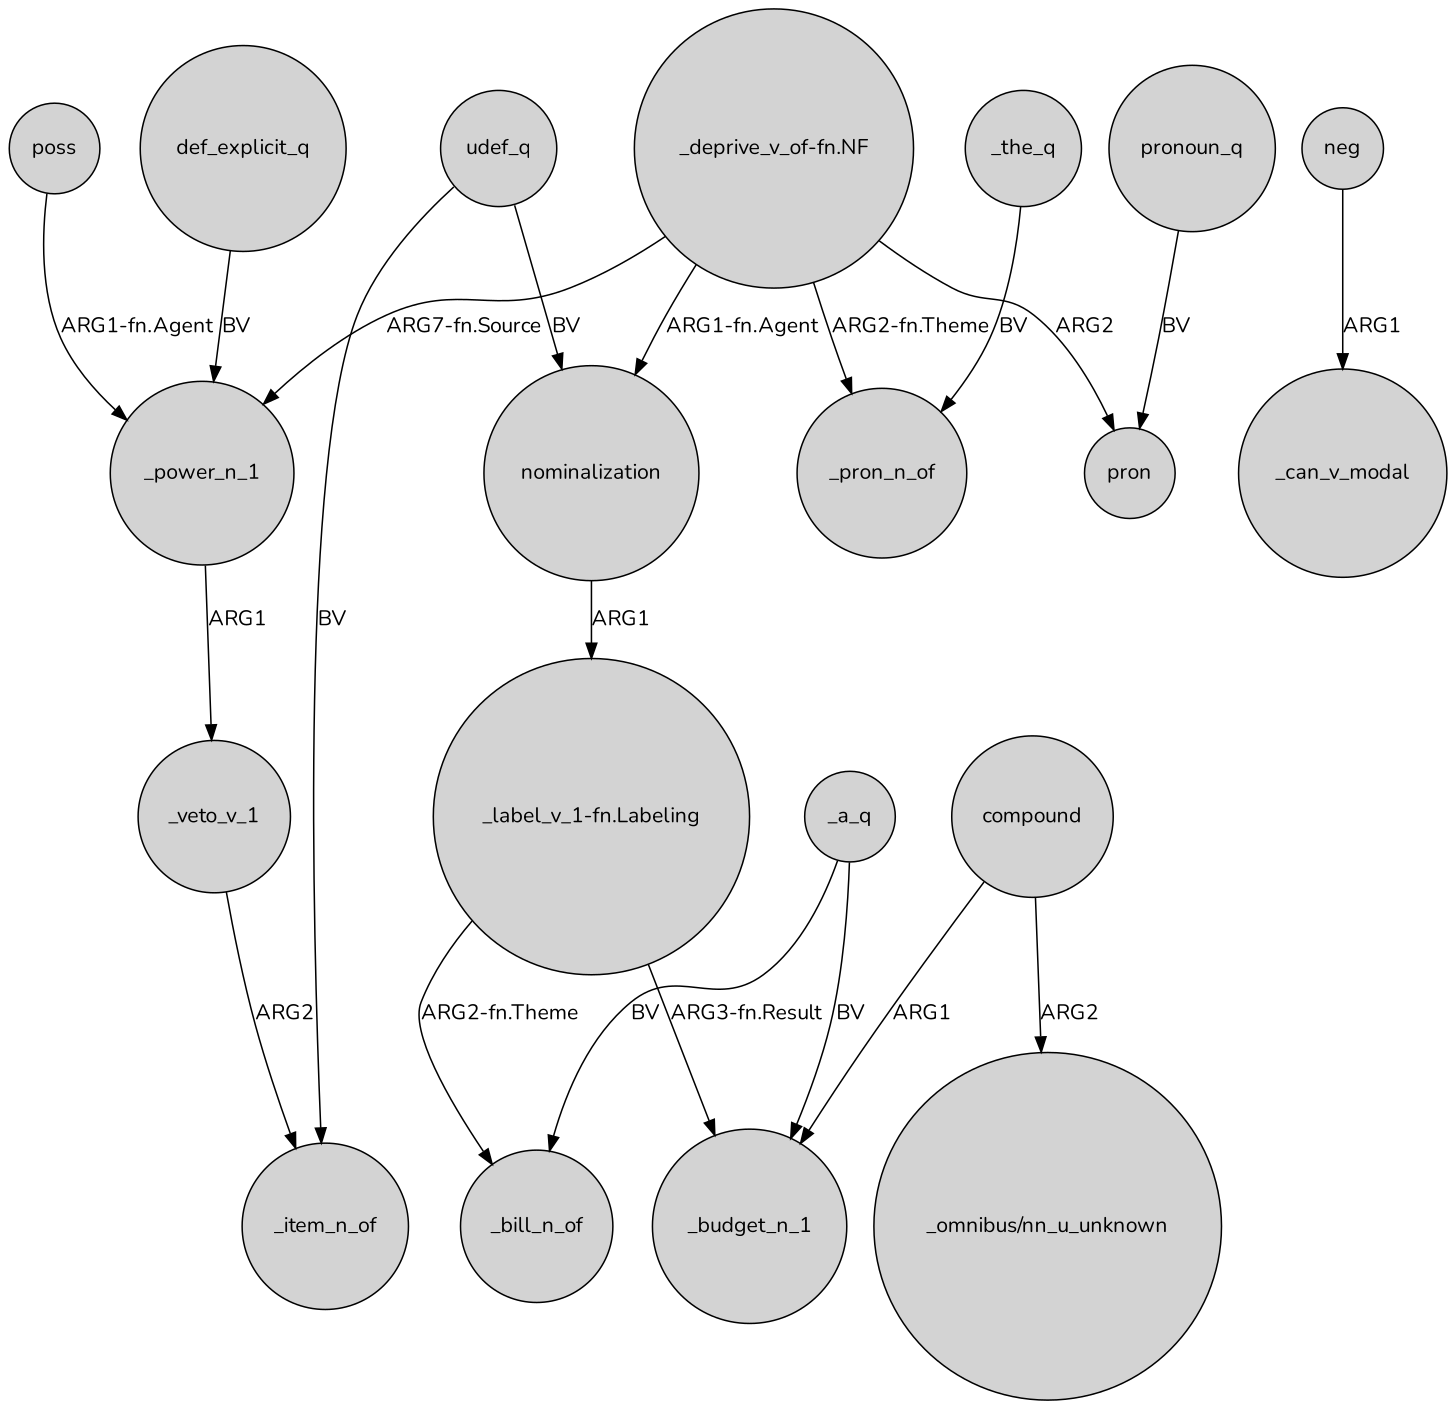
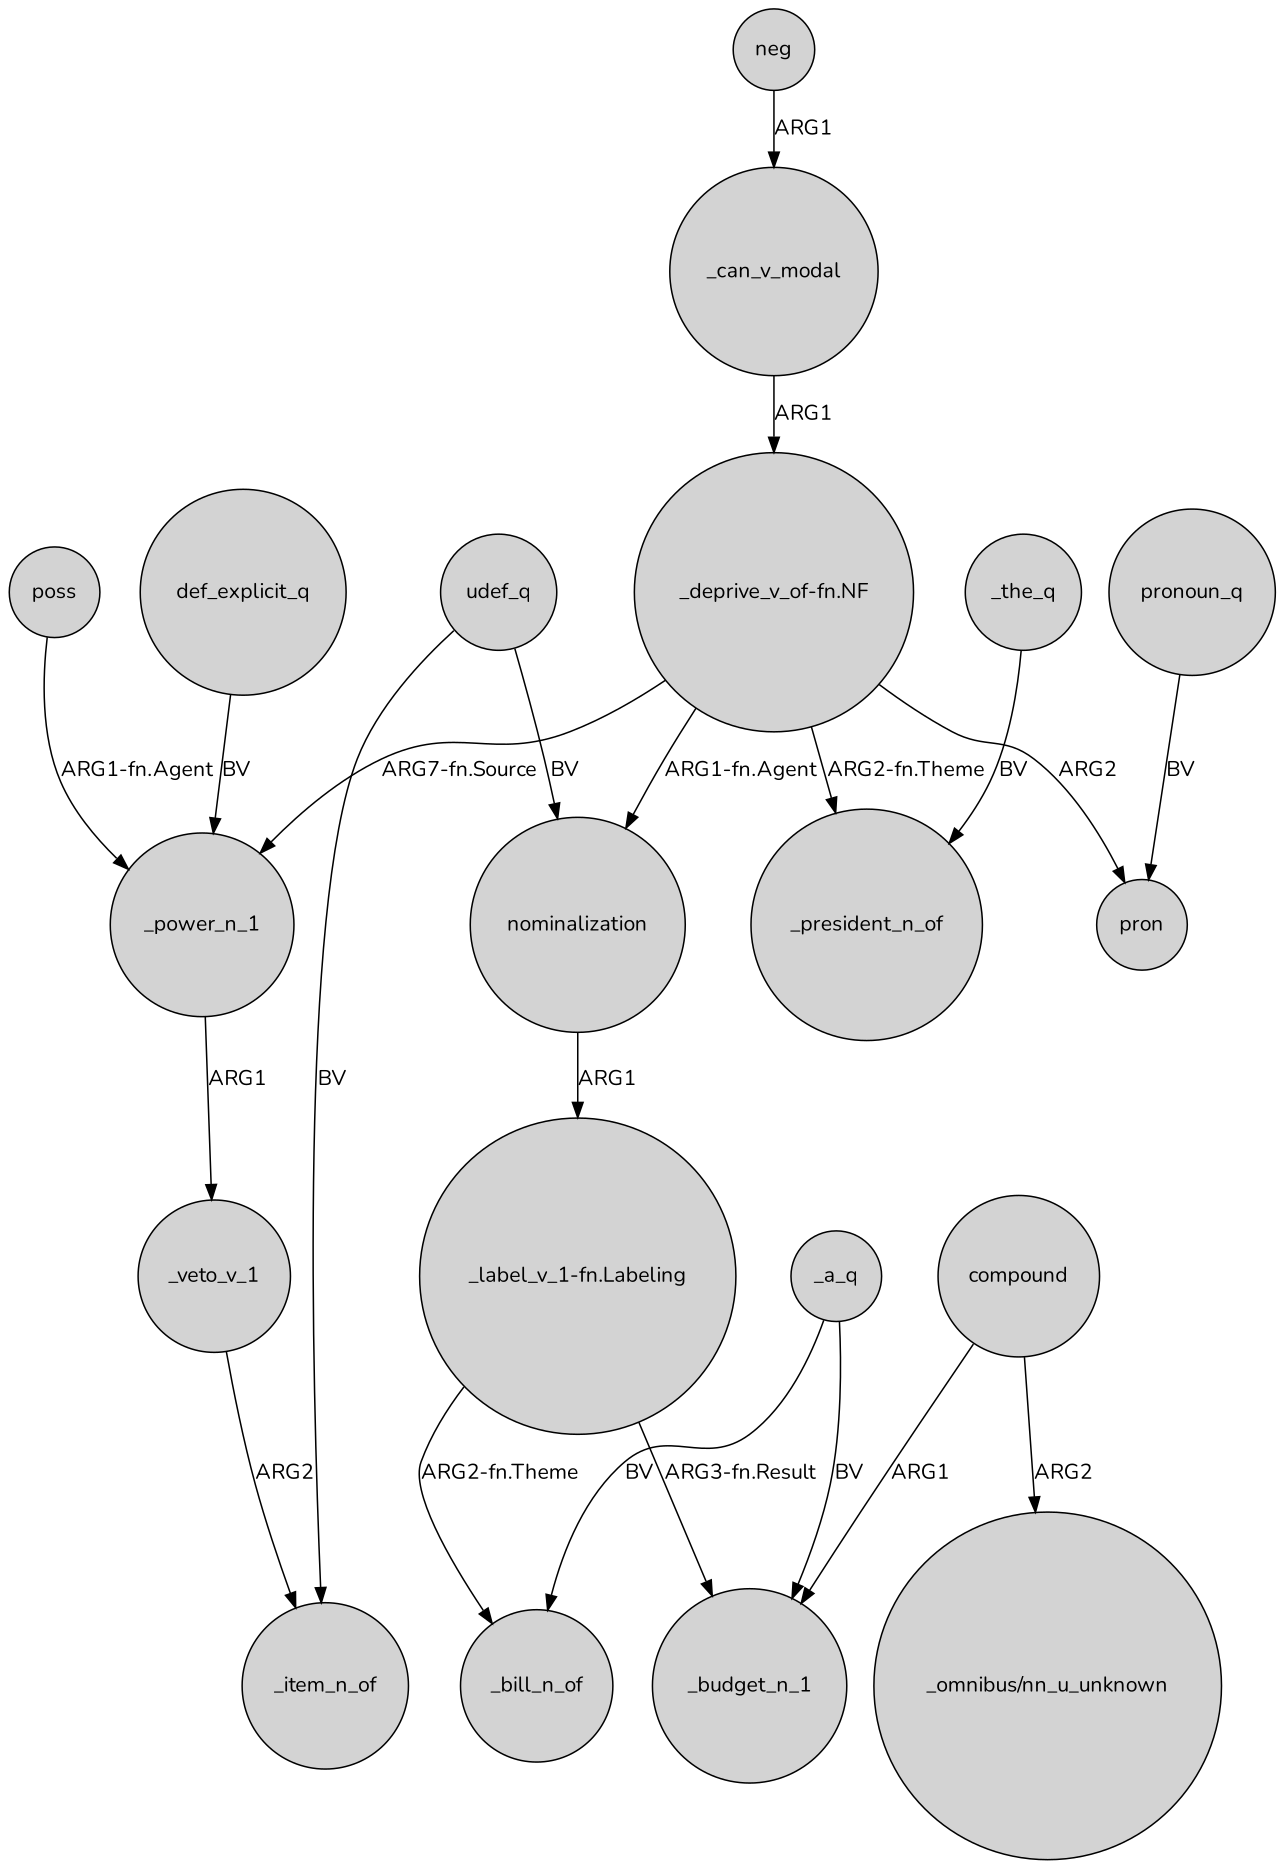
edge "_can_v_modal" -> "_deprive_v_of-fn.NF": added, label "ARG1"
node "_pron_n_of": label "_pron_n_of" -> "_president_n_of"
